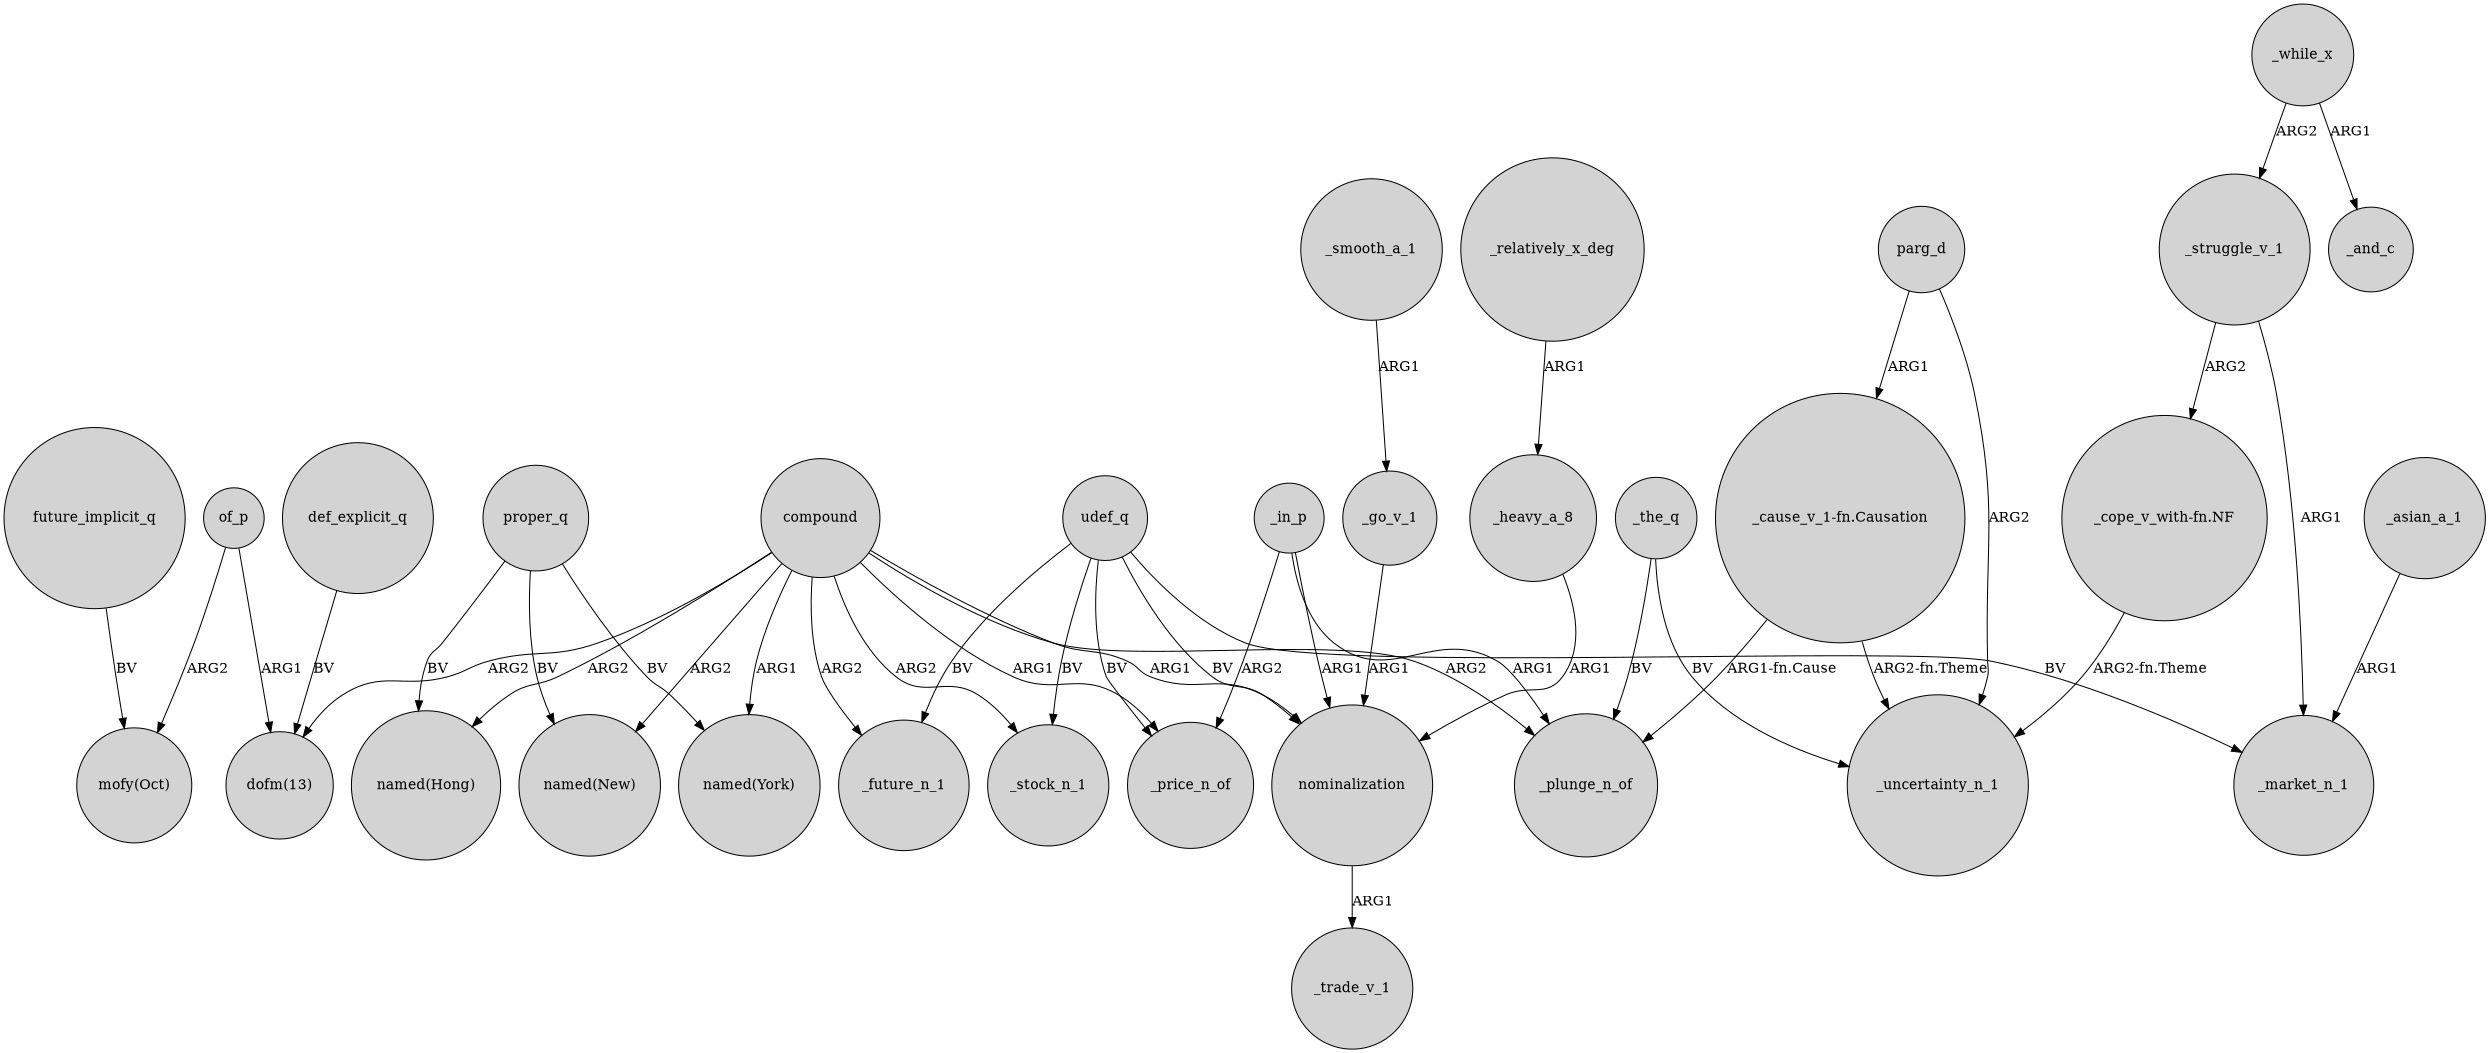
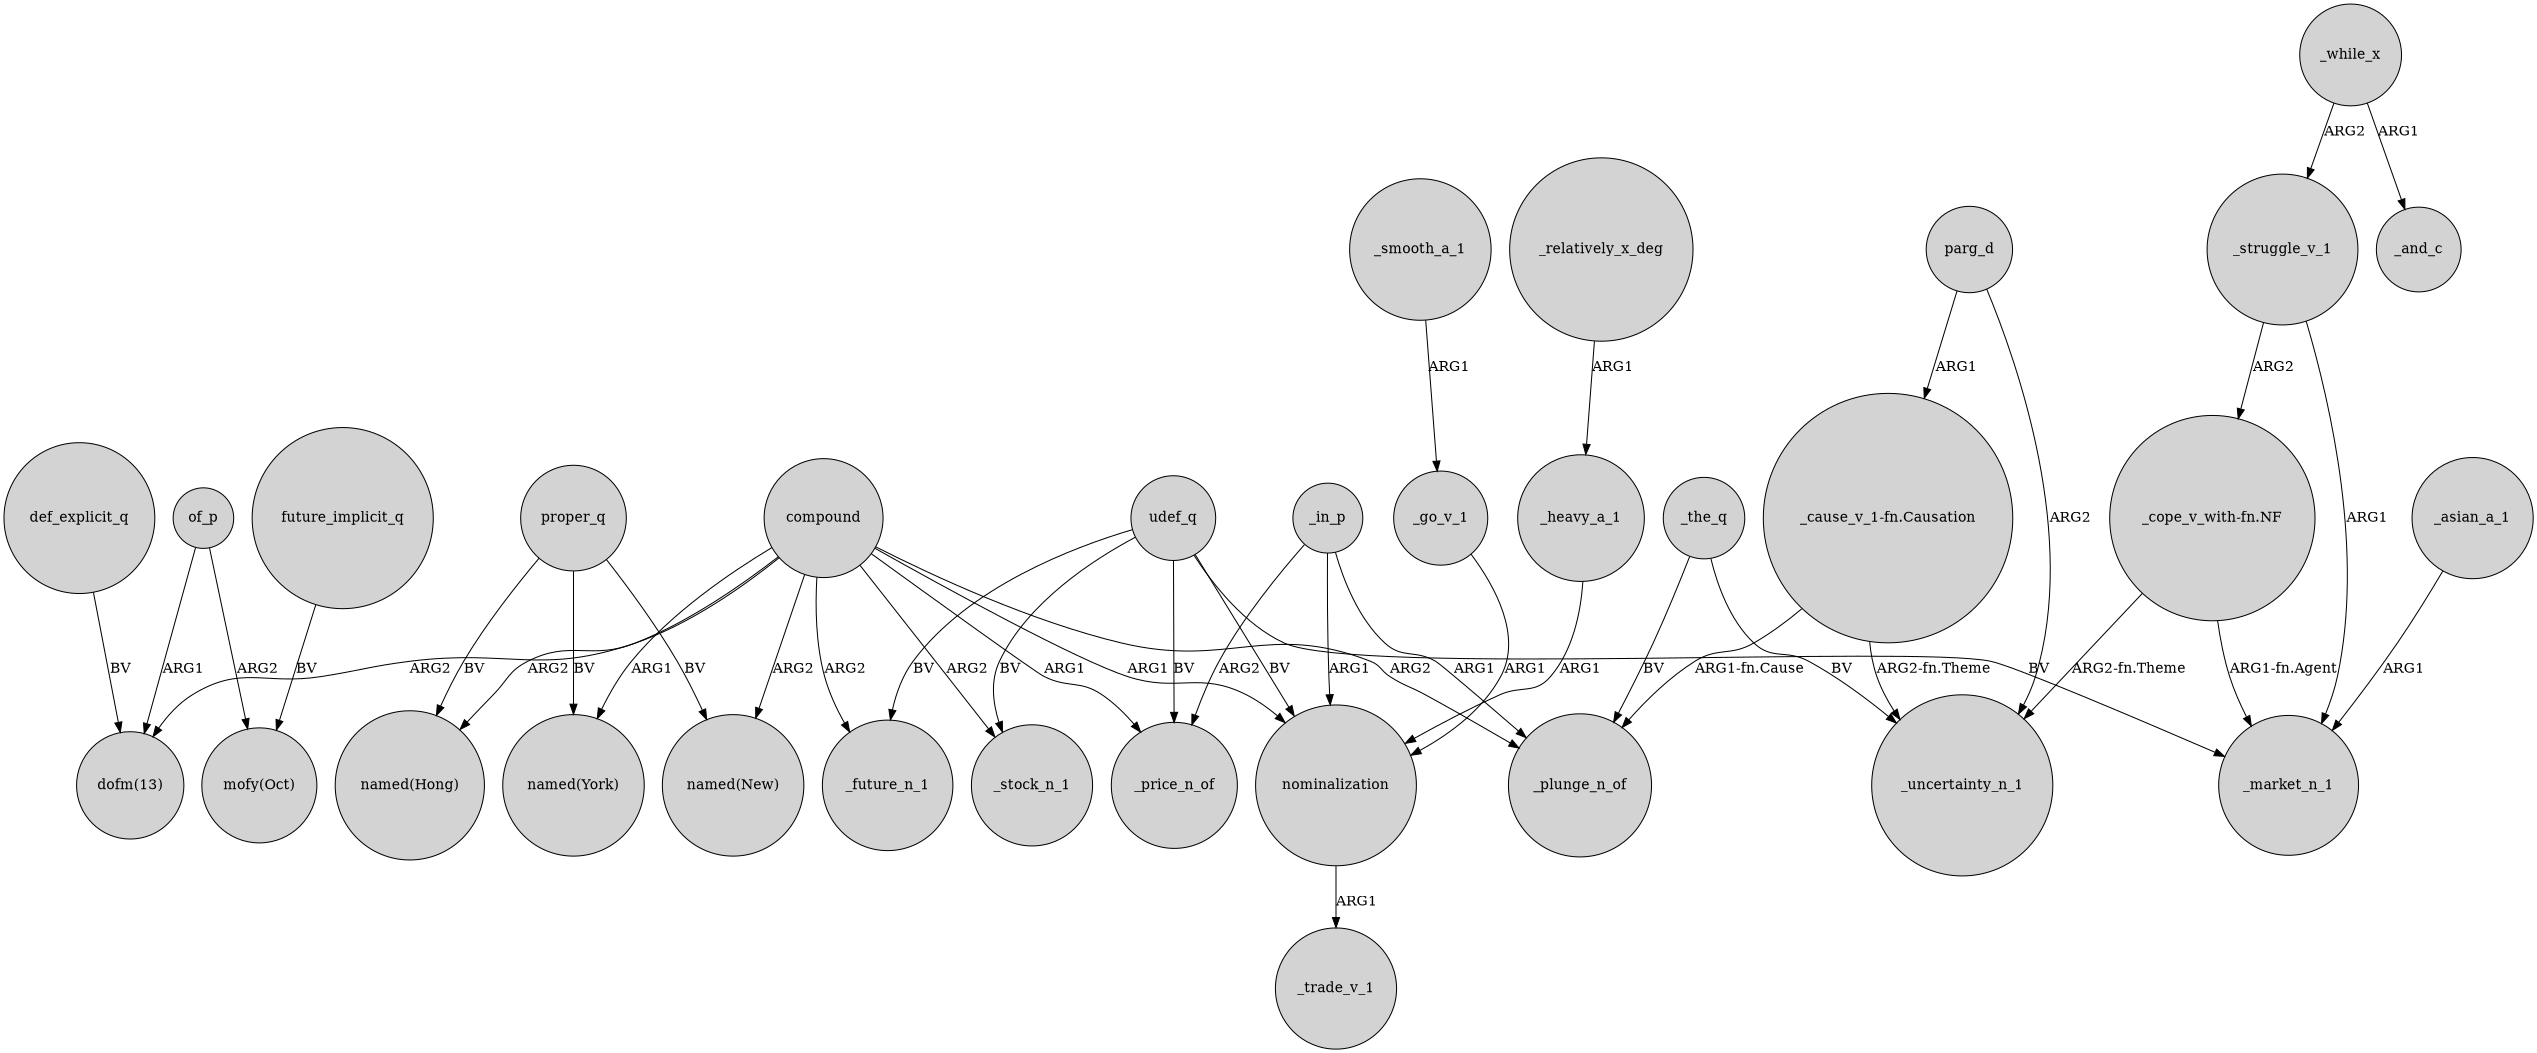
node "_heavy_a_8": label "_heavy_a_8" -> "_heavy_a_1"
edge "_cope_v_with-fn.NF" -> "_market_n_1": added, label "ARG1-fn.Agent"
